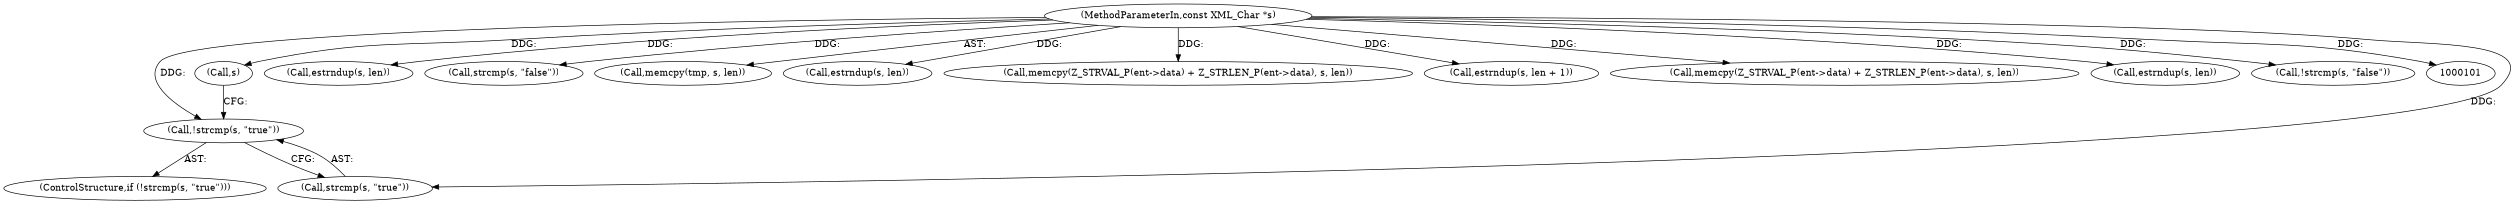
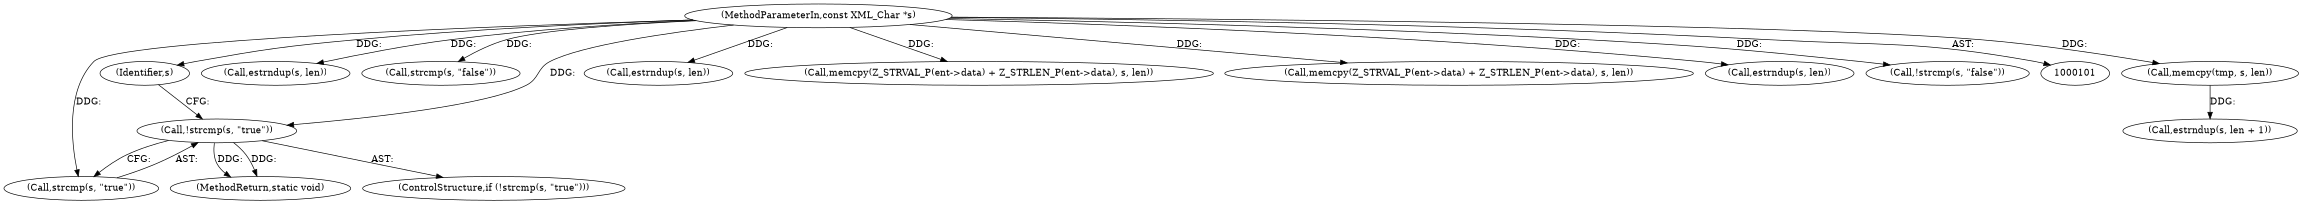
edge "(MethodParameterIn,const XML_Char *s)" -> "(Call,memcpy(tmp, s, len))": label "AST: " -> "DDG: "
edge "(MethodParameterIn,const XML_Char *s)" -> "(Call,estrndup(s, len + 1))": now "(Call,memcpy(tmp, s, len))" -> "(Call,estrndup(s, len + 1))"
edge "(MethodParameterIn,const XML_Char *s)" -> "1000101": label "DDG: " -> "AST: "
node "(Call,s)": label "(Call,s)" -> "(Identifier,s)"
node "(MethodReturn,static void)": added
